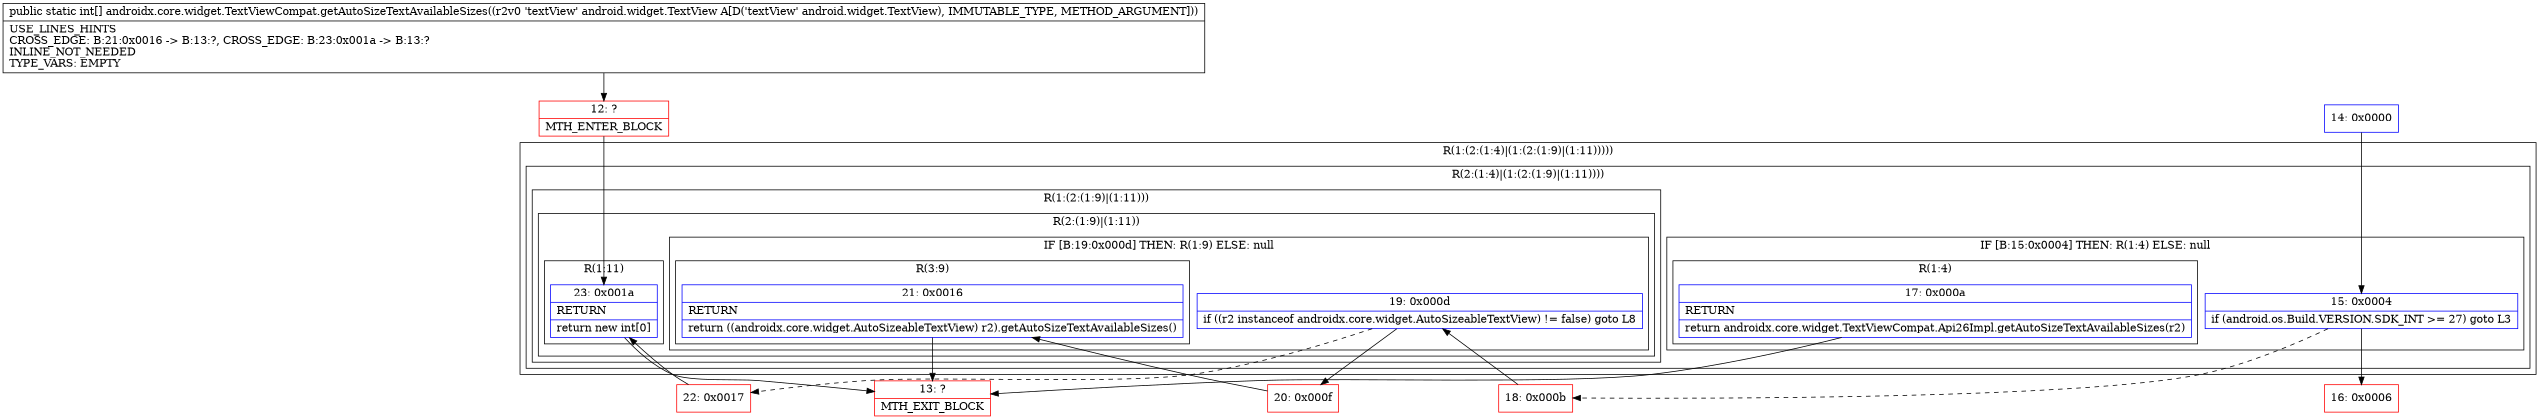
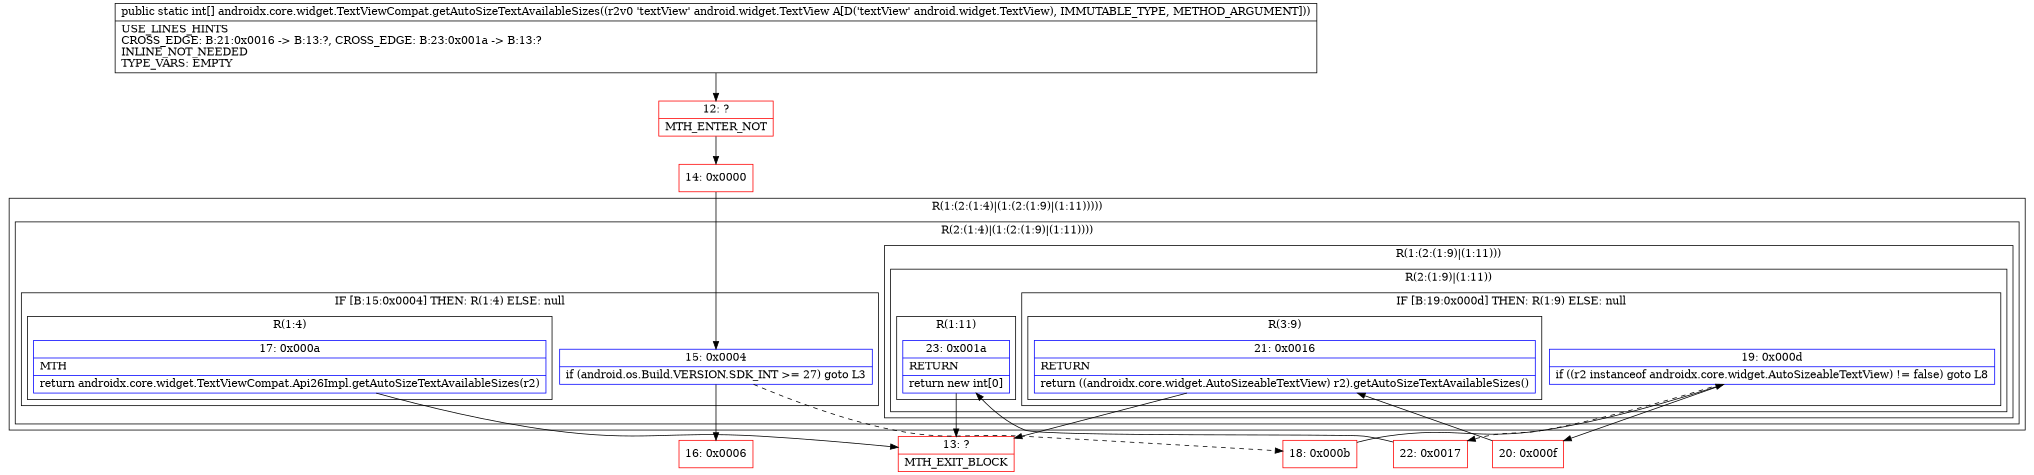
node "14: 0x0000": color blue -> red
node "12: ?": text "MTH_ENTER_BLOCK" -> "MTH_ENTER_NOT"
edge "12: ?" -> "23: 0x001a": now "12: ?" -> "14: 0x0000"
node "17: 0x000a": text "RETURN" -> "MTH"
